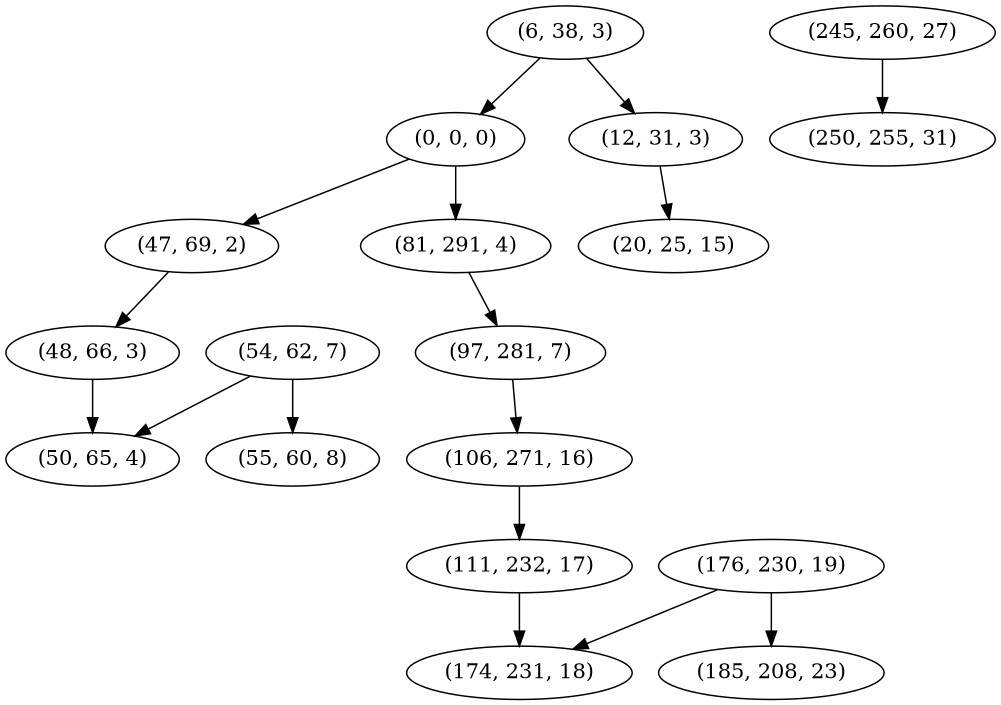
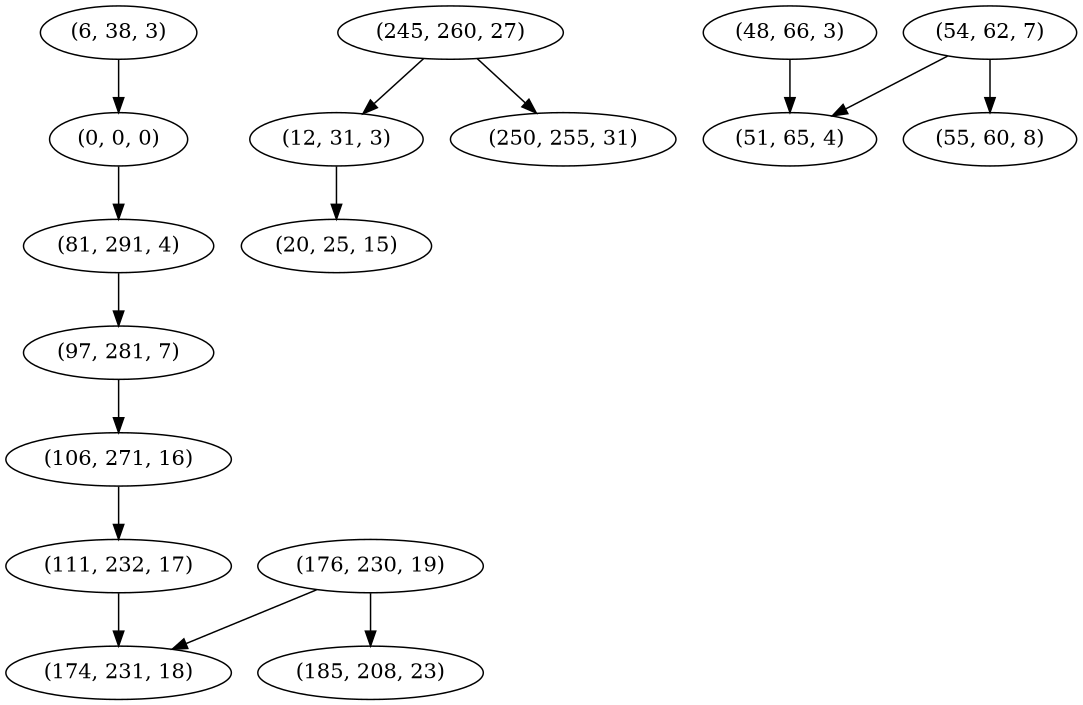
edge "(6, 38, 3)" -> "(12, 31, 3)": now "(245, 260, 27)" -> "(12, 31, 3)"
node "(47, 69, 2)": removed
node "(50, 65, 4)": label "(50, 65, 4)" -> "(51, 65, 4)"
